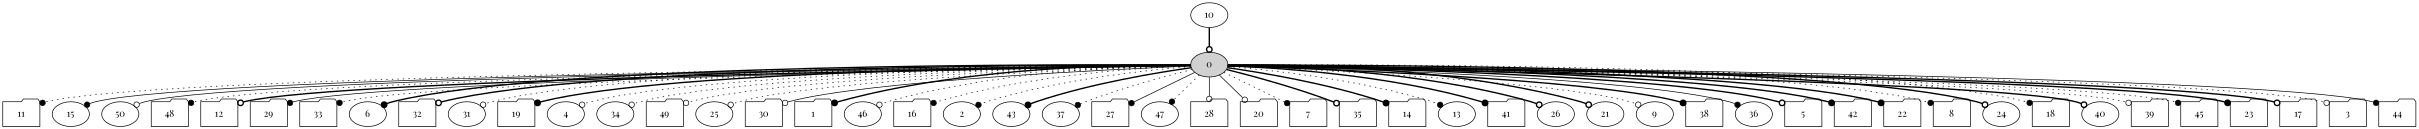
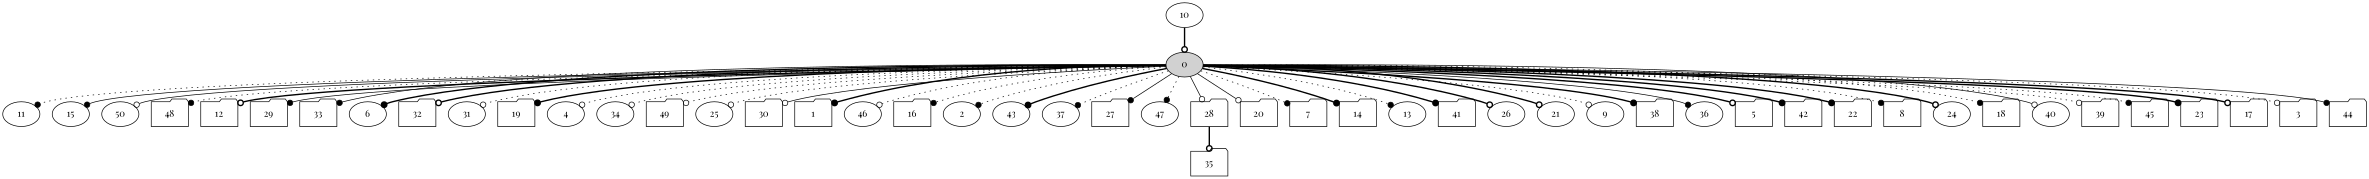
edge "0" -> "33": style dotted -> solid
edge "0" -> "40": style bold -> solid
edge "0" -> "35": now "28" -> "35"
node "11": shape folder -> ellipse
